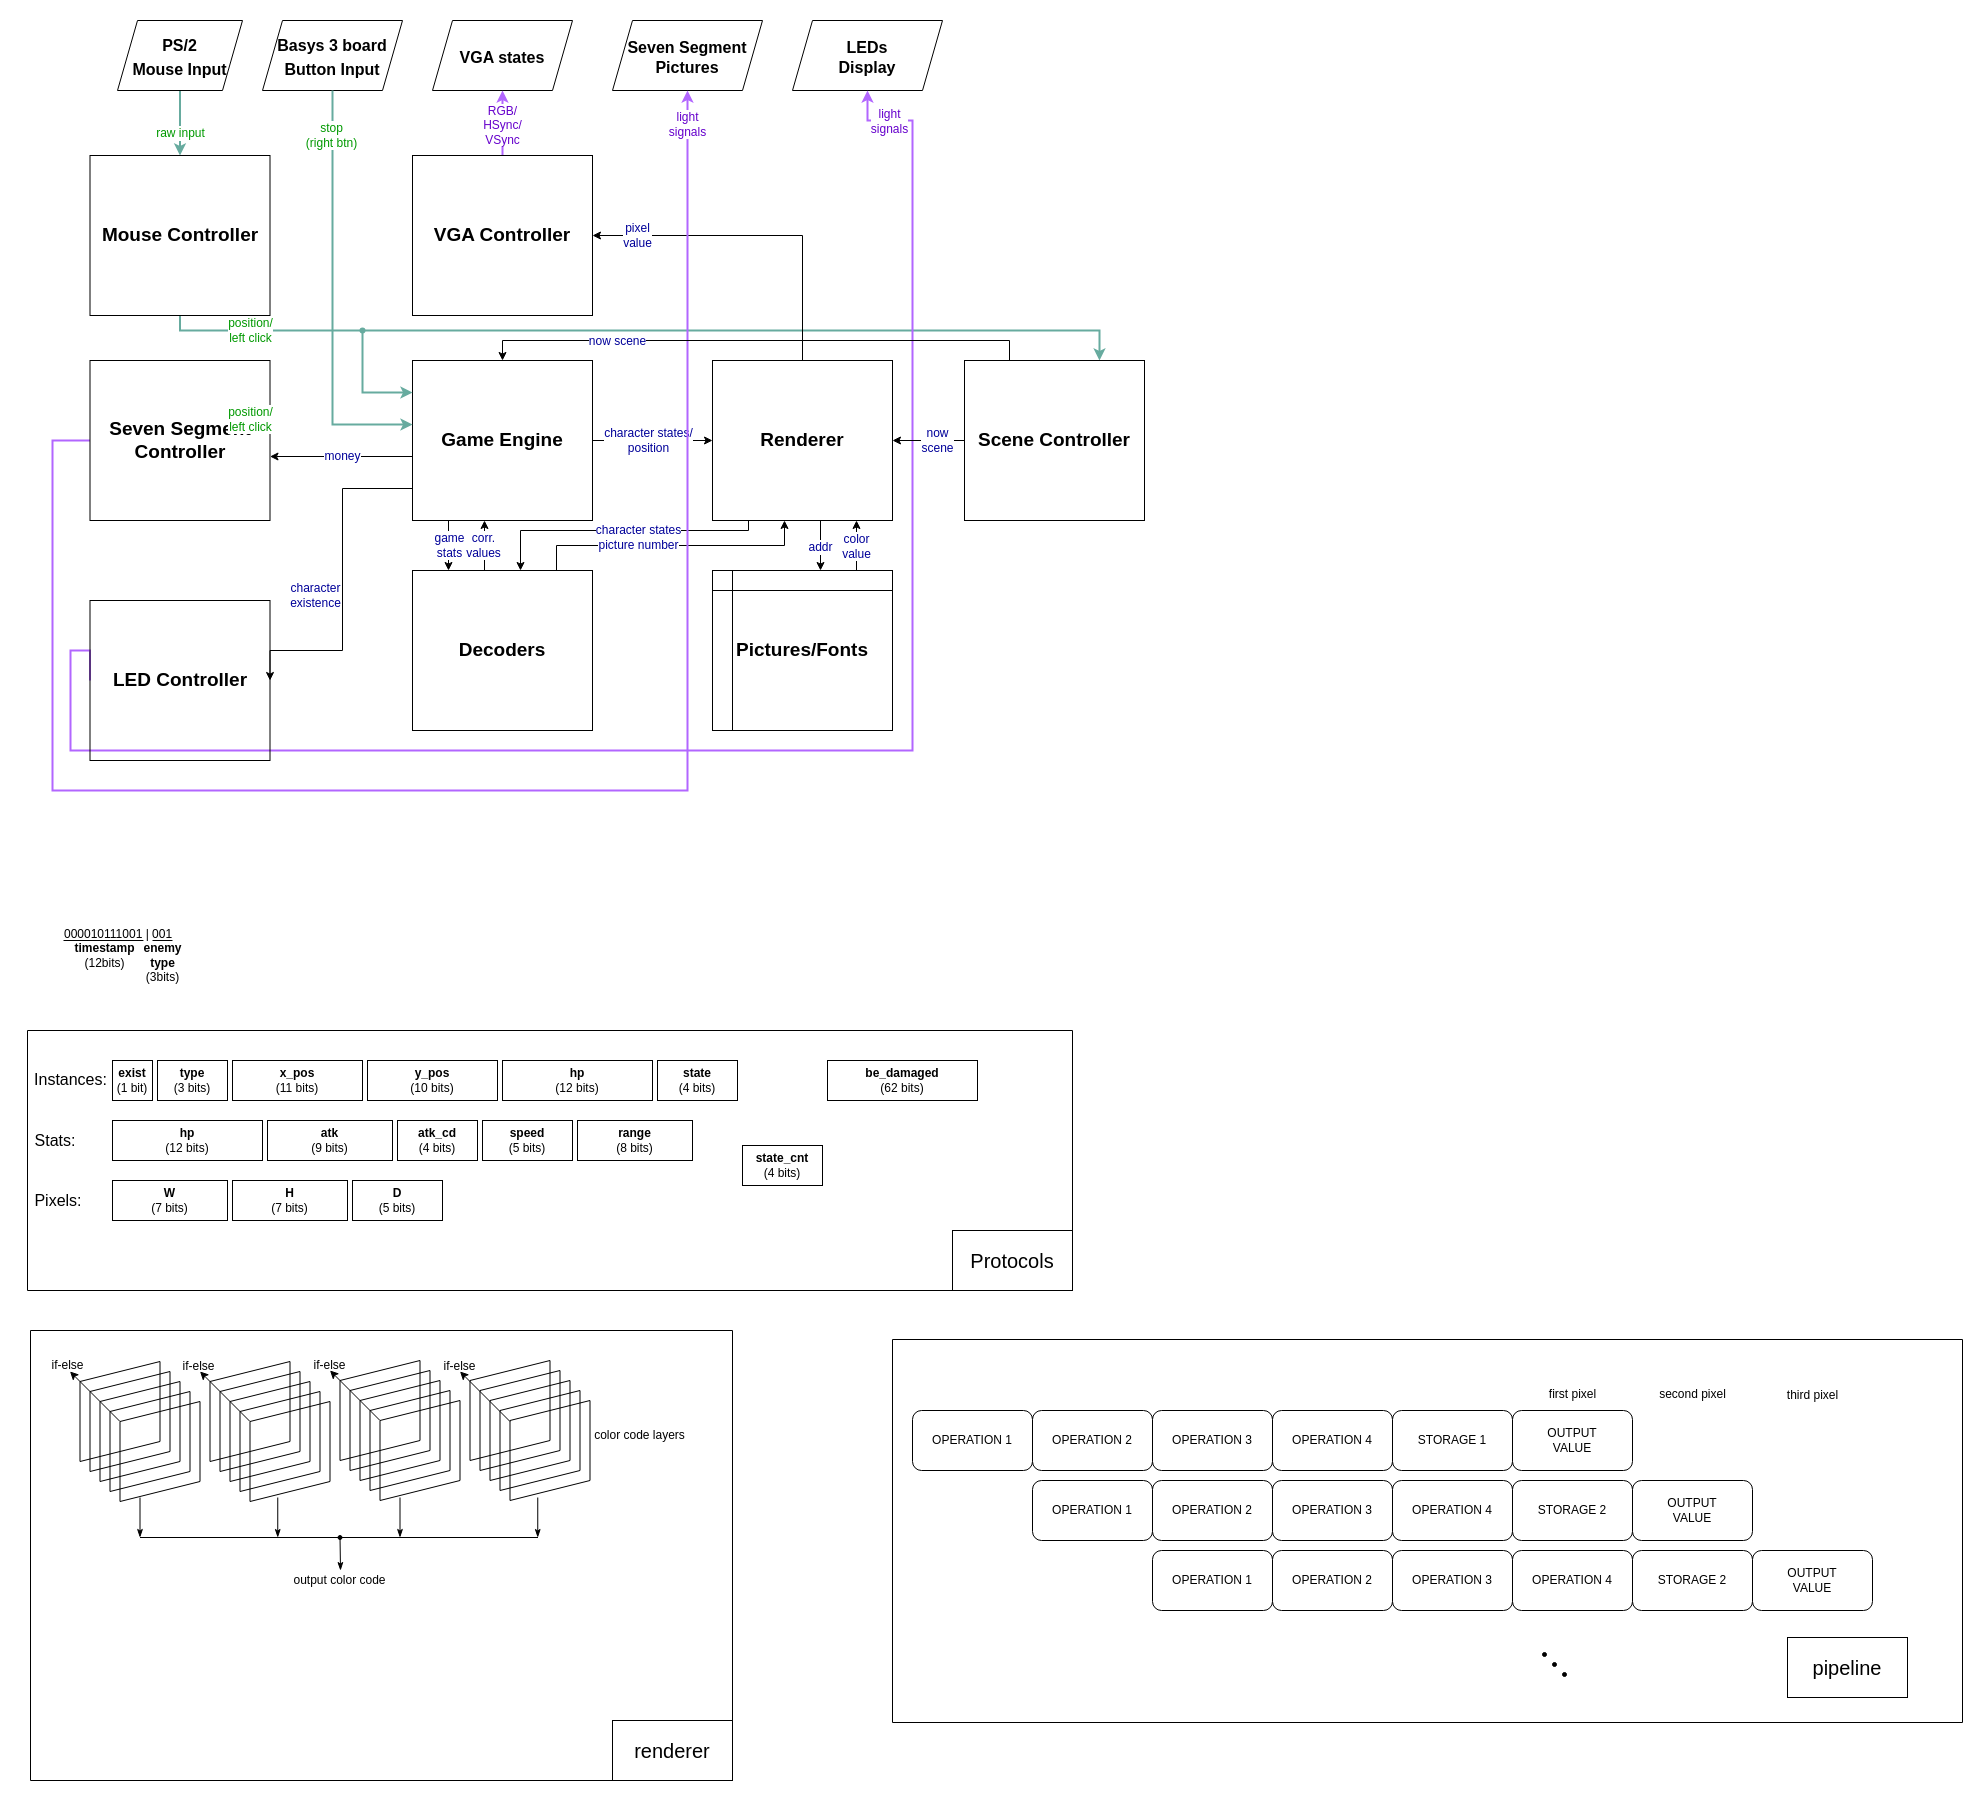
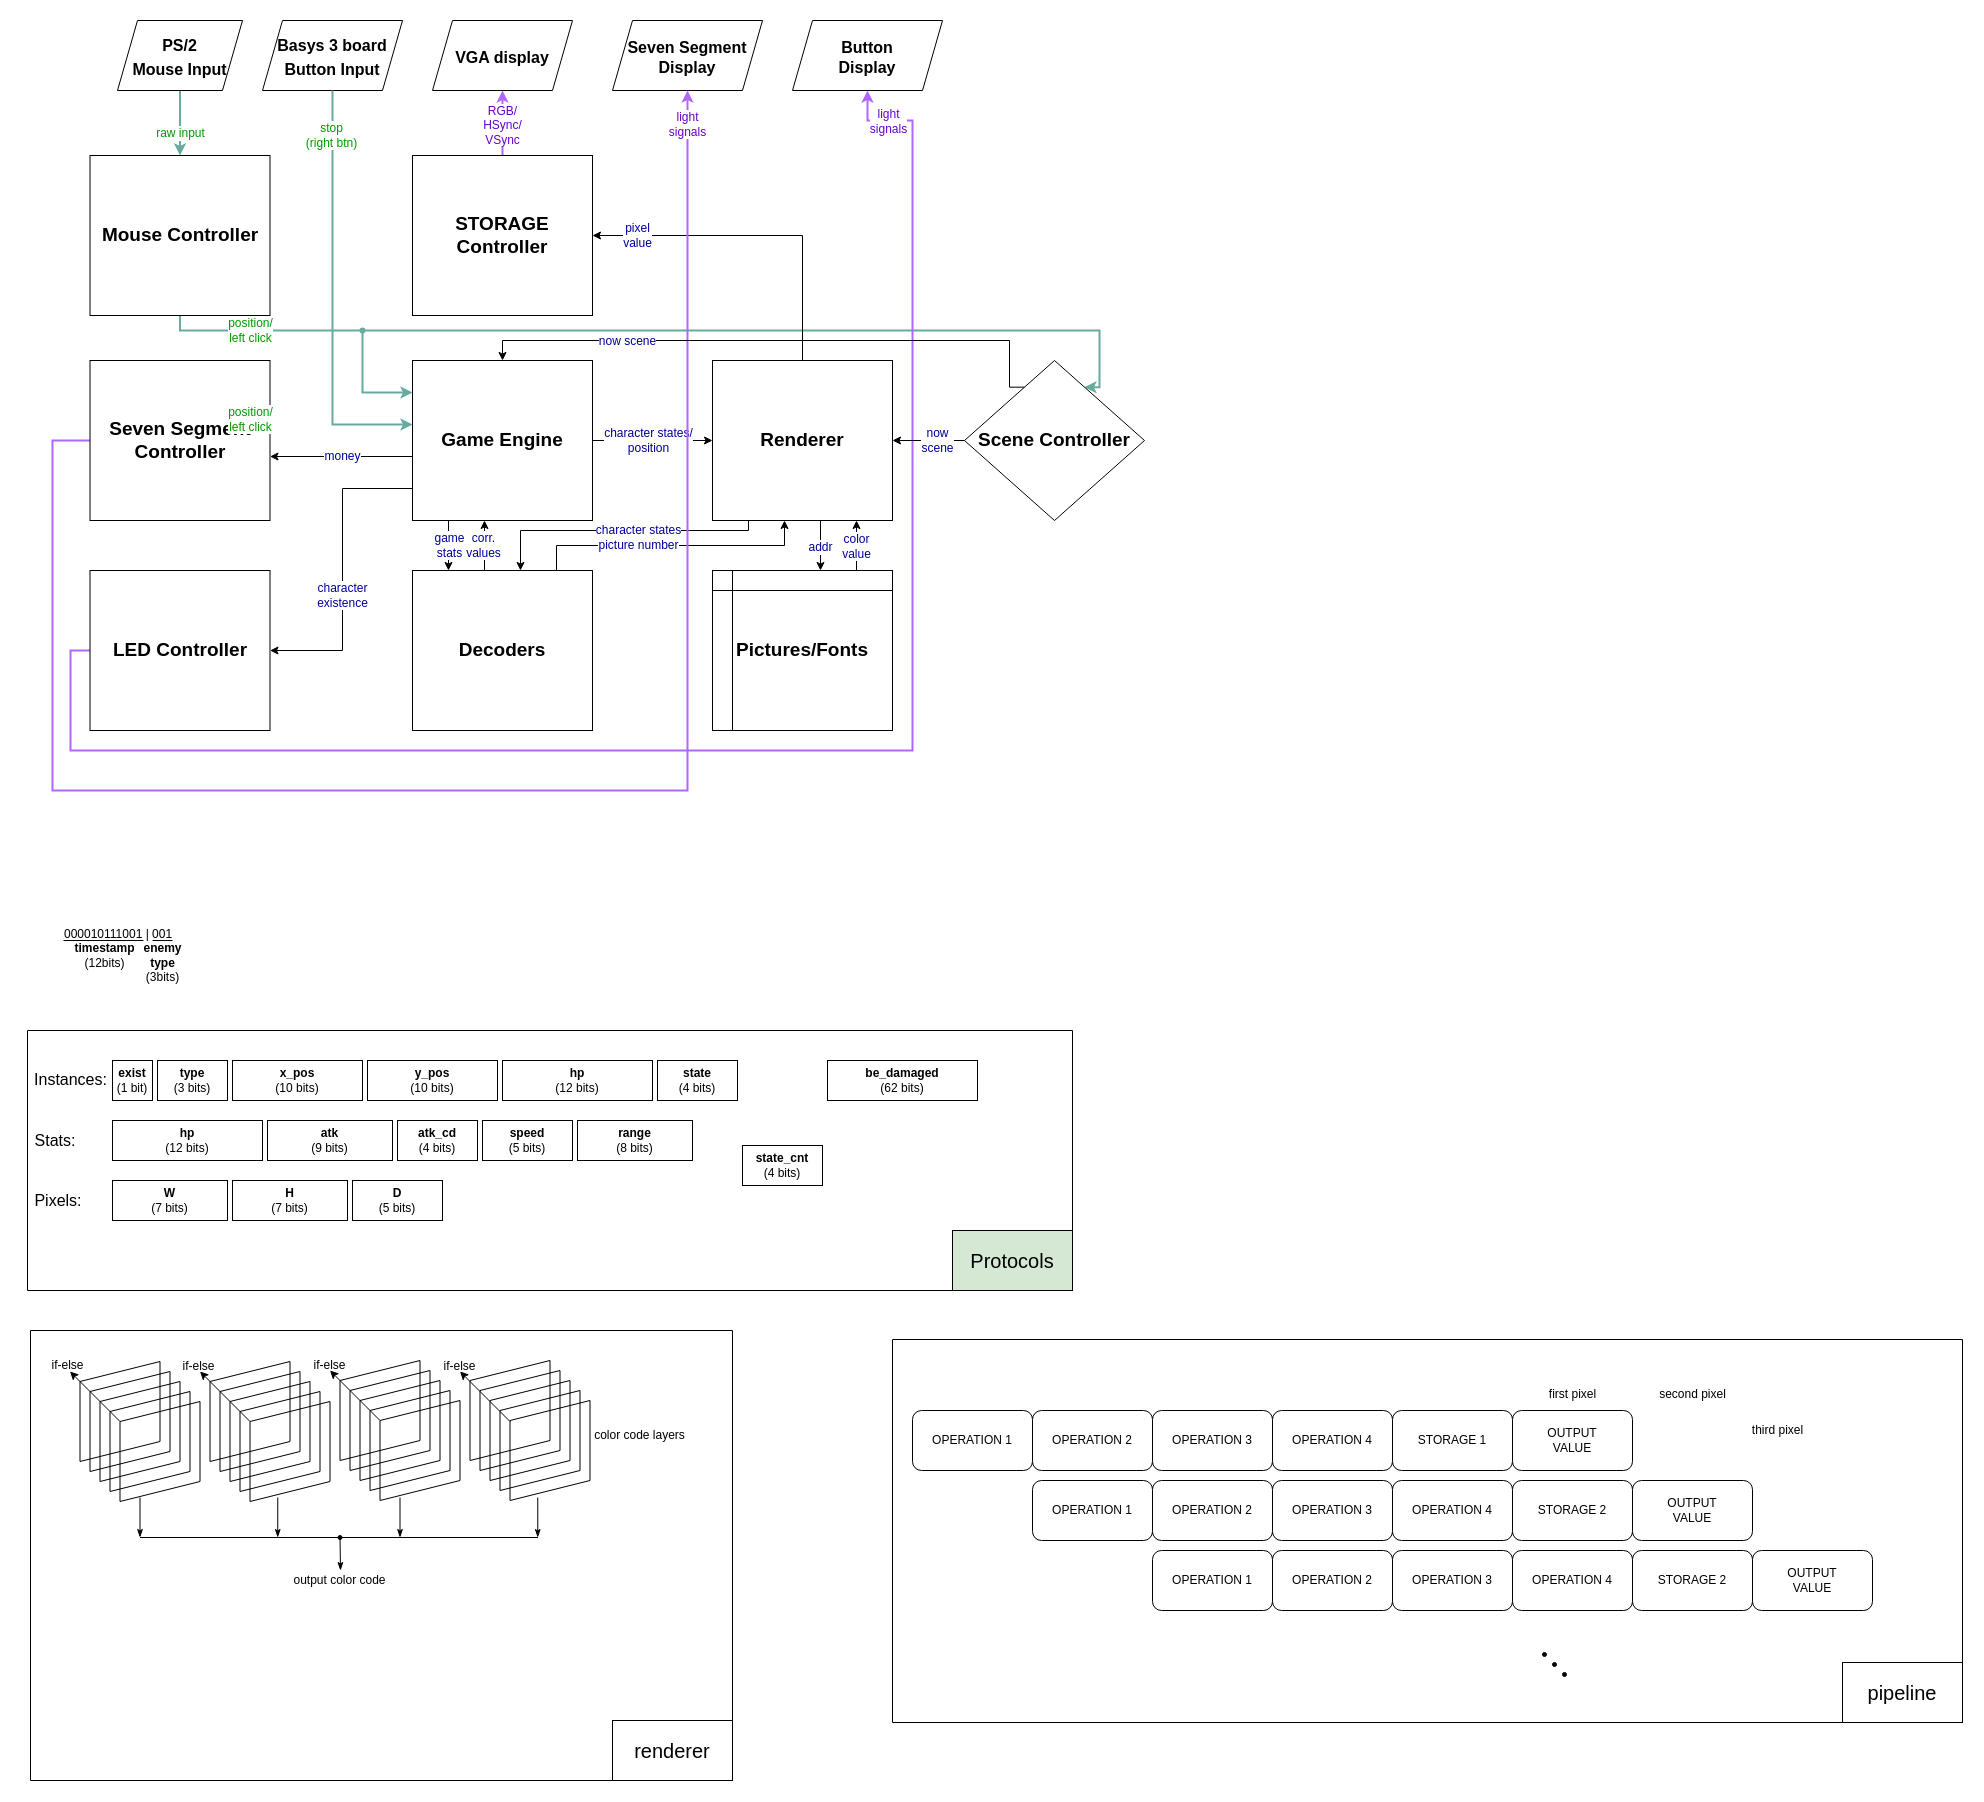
node "VGA states": label "VGA states" -> "VGA display"
node "Seven Segment Pictures": label "Seven Segment Pictures" -> "Seven Segment Display"
node "LEDs Display": label "LEDs Display" -> "Button Display"
node "VGA Controller": label "VGA Controller" -> "STORAGE Controller"
node "Scene Controller": shape rectangle -> diamond
node "LED Controller": moved (180, 681) -> (180, 651)
node "x_pos (11 bits)": label "x_pos (11 bits)" -> "x_pos (10 bits)"
node "Protocols": fillcolor #ffffff -> #d5e8d4
node "third pixel": moved (1813, 1396) -> (1778, 1431)
node "pipeline": moved (1848, 1668) -> (1903, 1693)
